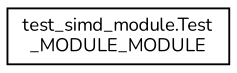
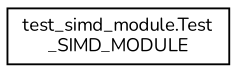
node "test_simd_module.Test _MODULE_MODULE": label "test_simd_module.Test _MODULE_MODULE" -> "test_simd_module.Test _SIMD_MODULE"
